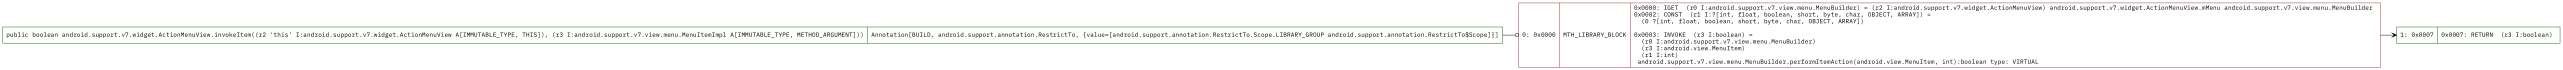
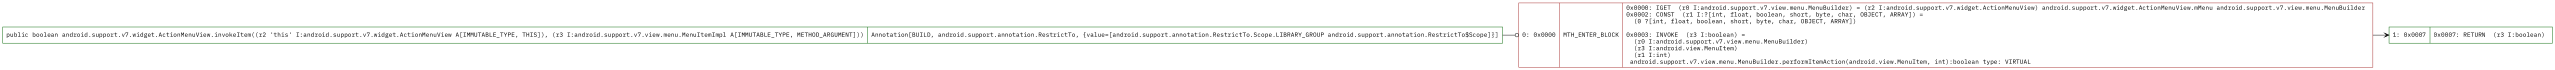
node "0: 0x0000": text "MTH_LIBRARY_BLOCK" -> "MTH_ENTER_BLOCK"
